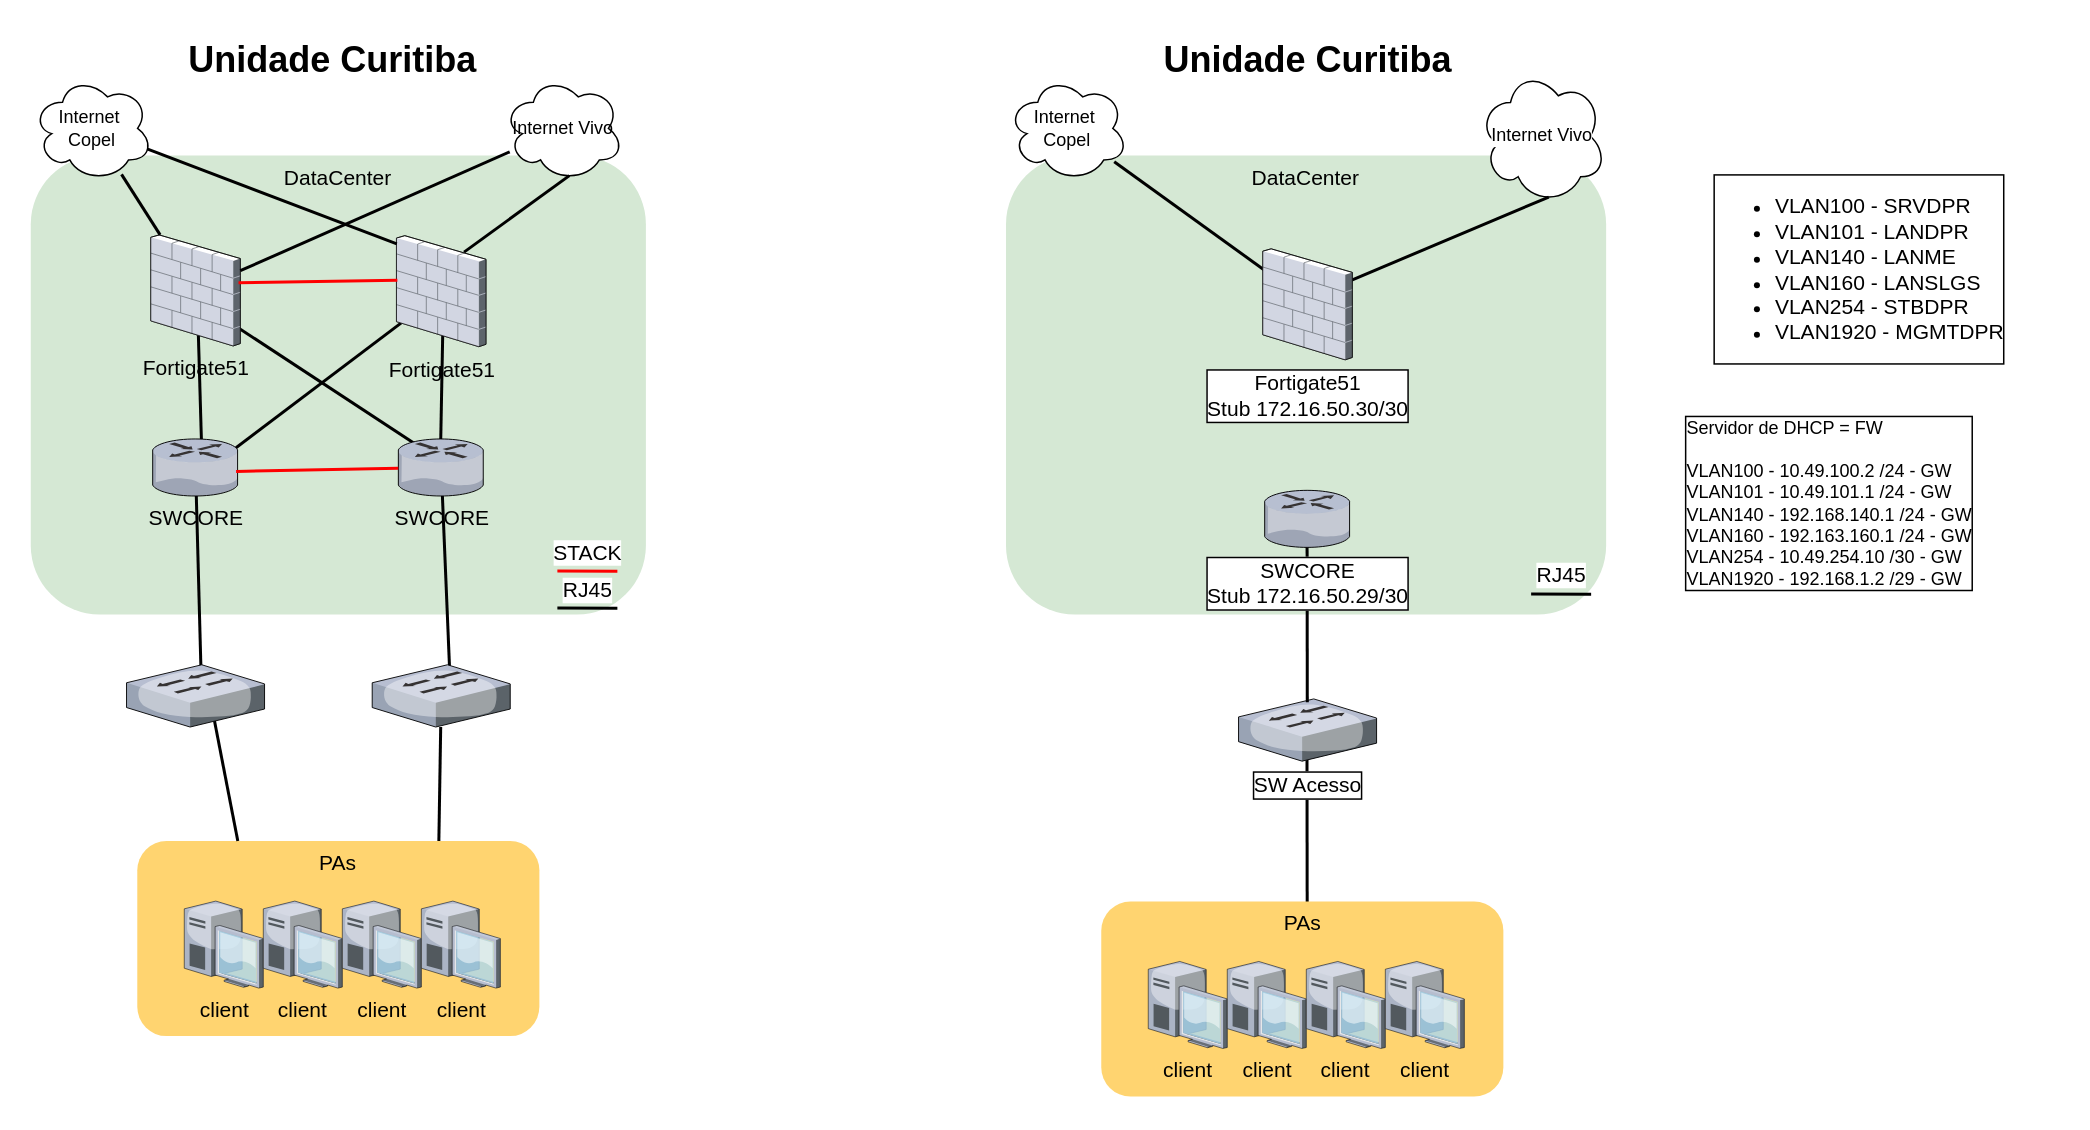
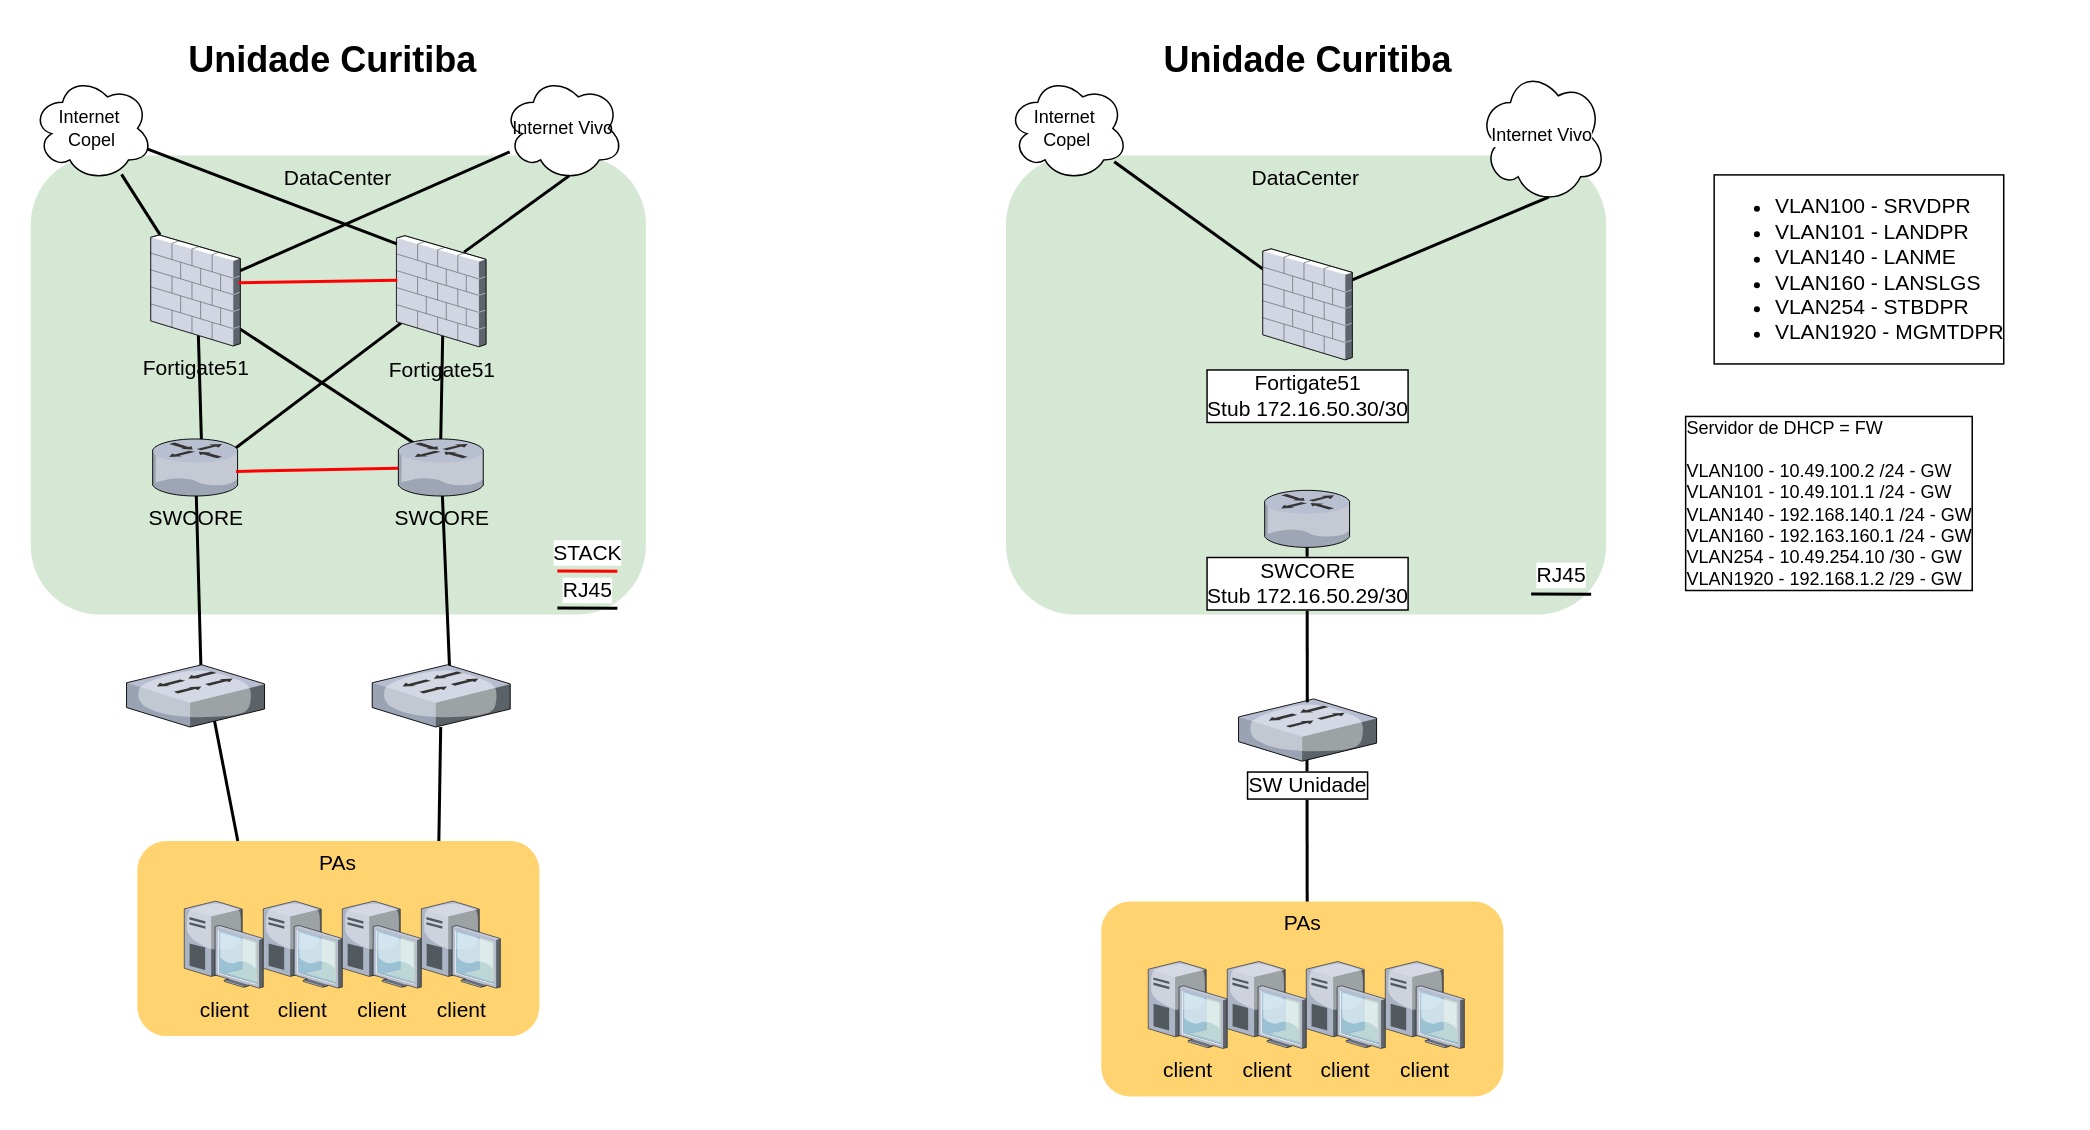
node "SW Acesso": label "SW Acesso" -> "SW Unidade"
